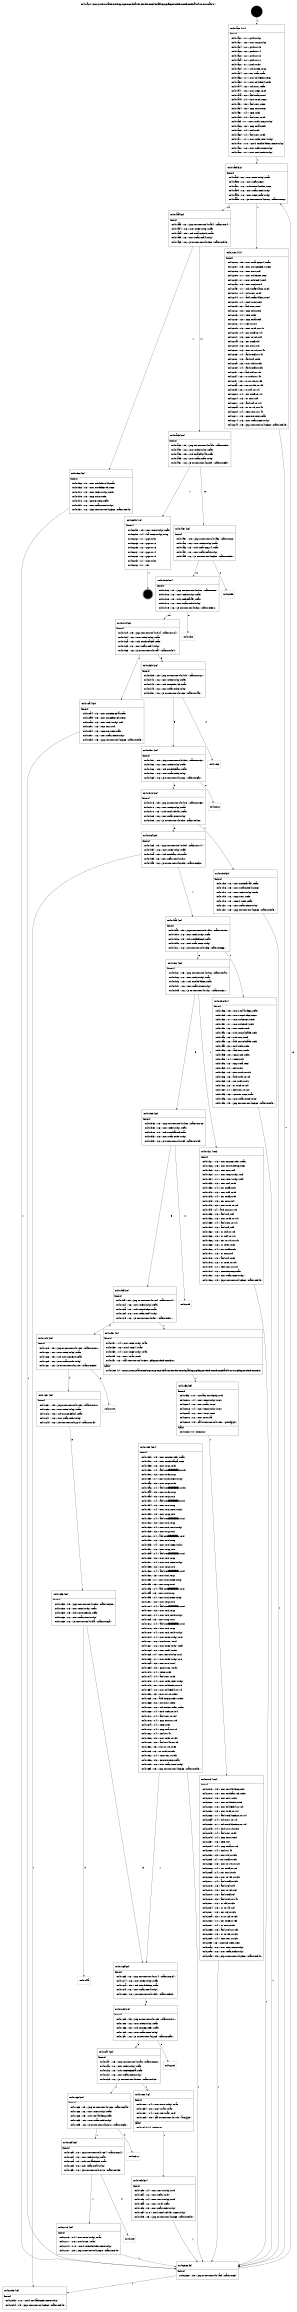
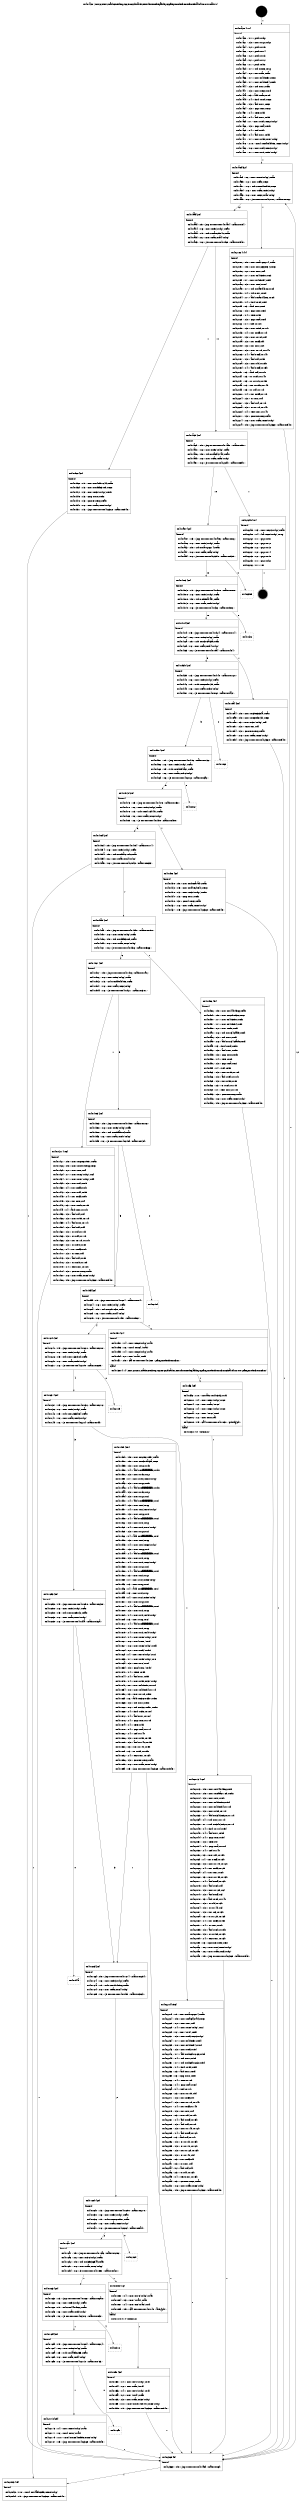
node "0x40221f [156]": added
